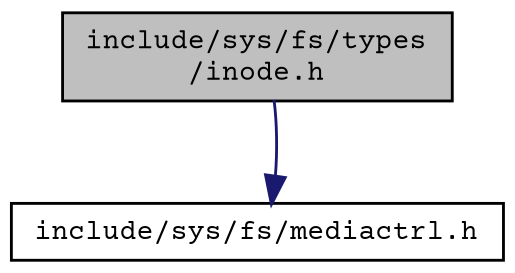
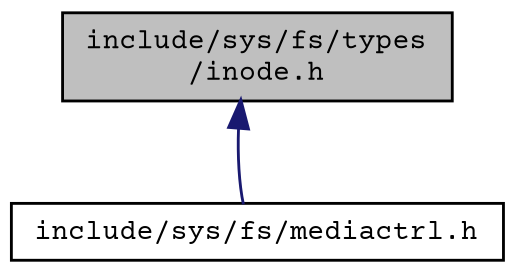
edge "include/sys/fs/types /inode.h" -> "include/sys/fs/mediactrl.h": reversed
